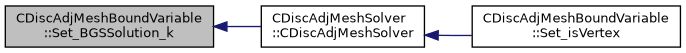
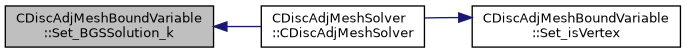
edge "CDiscAdjMeshBoundVariable ::Set_isVertex" -> "CDiscAdjMeshSolver ::CDiscAdjMeshSolver": reversed
